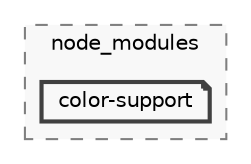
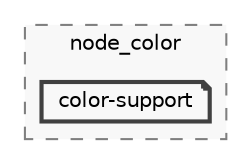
cluster "node_modules": label "node_modules" -> "node_color"
